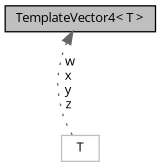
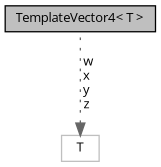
edge "T" -> "TemplateVector4< T >": reversed
